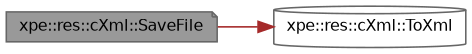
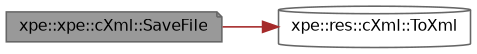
node "xpe::res::cXml::SaveFile": label "xpe::res::cXml::SaveFile" -> "xpe::xpe::cXml::SaveFile"
